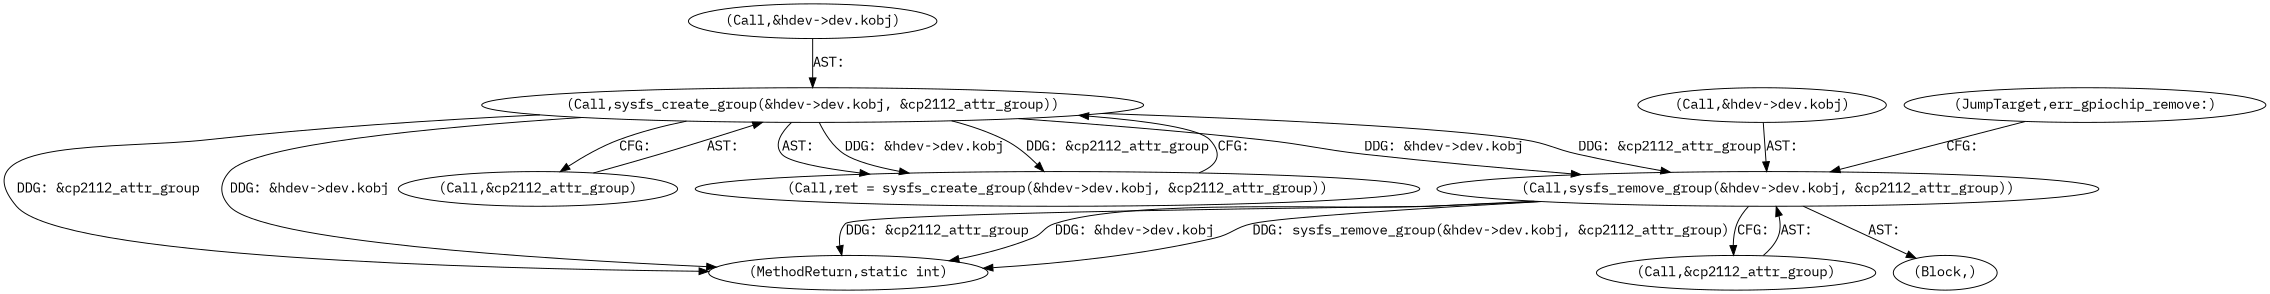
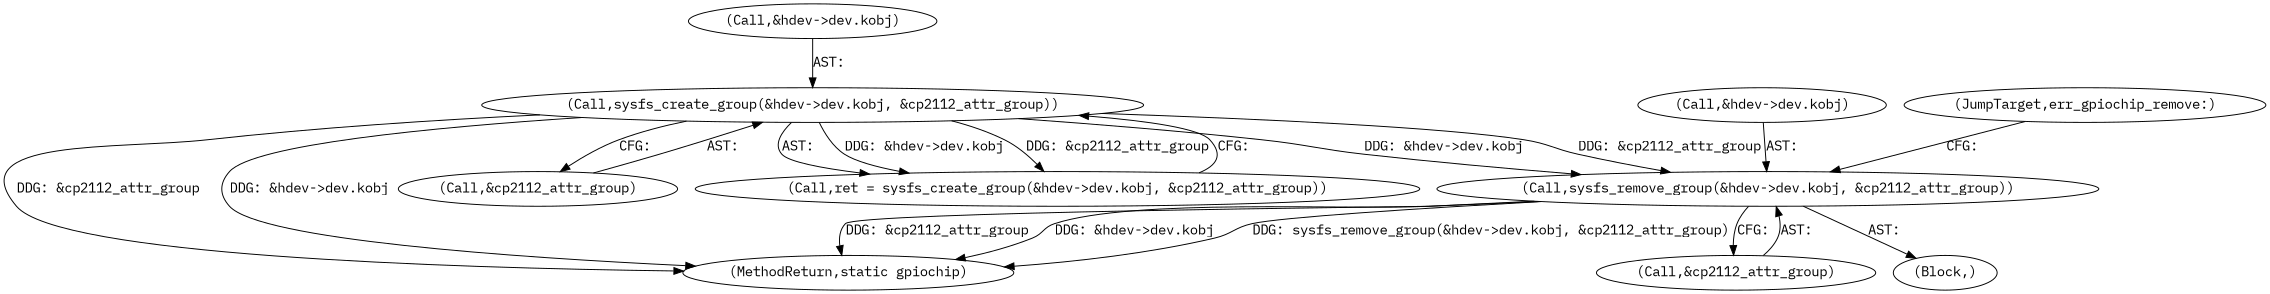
node "(MethodReturn,static int)": label "(MethodReturn,static int)" -> "(MethodReturn,static gpiochip)"
